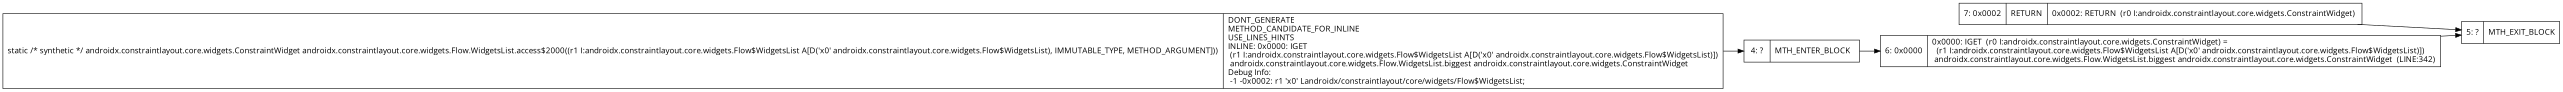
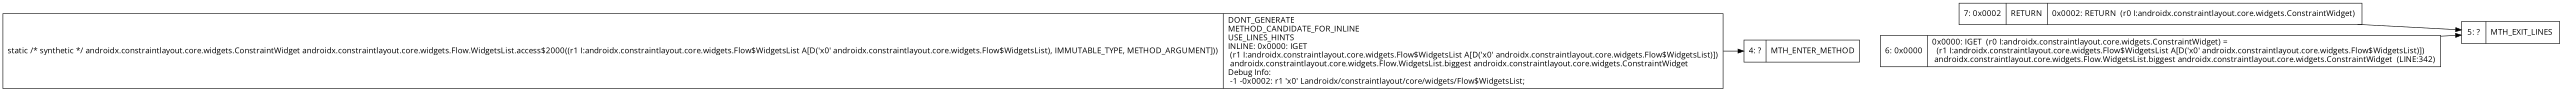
node "5: ?": text "MTH_EXIT_BLOCK" -> "MTH_EXIT_LINES"
node "4: ?": text "MTH_ENTER_BLOCK" -> "MTH_ENTER_METHOD"
edge "4: ?" -> "6: 0x0000": removed
